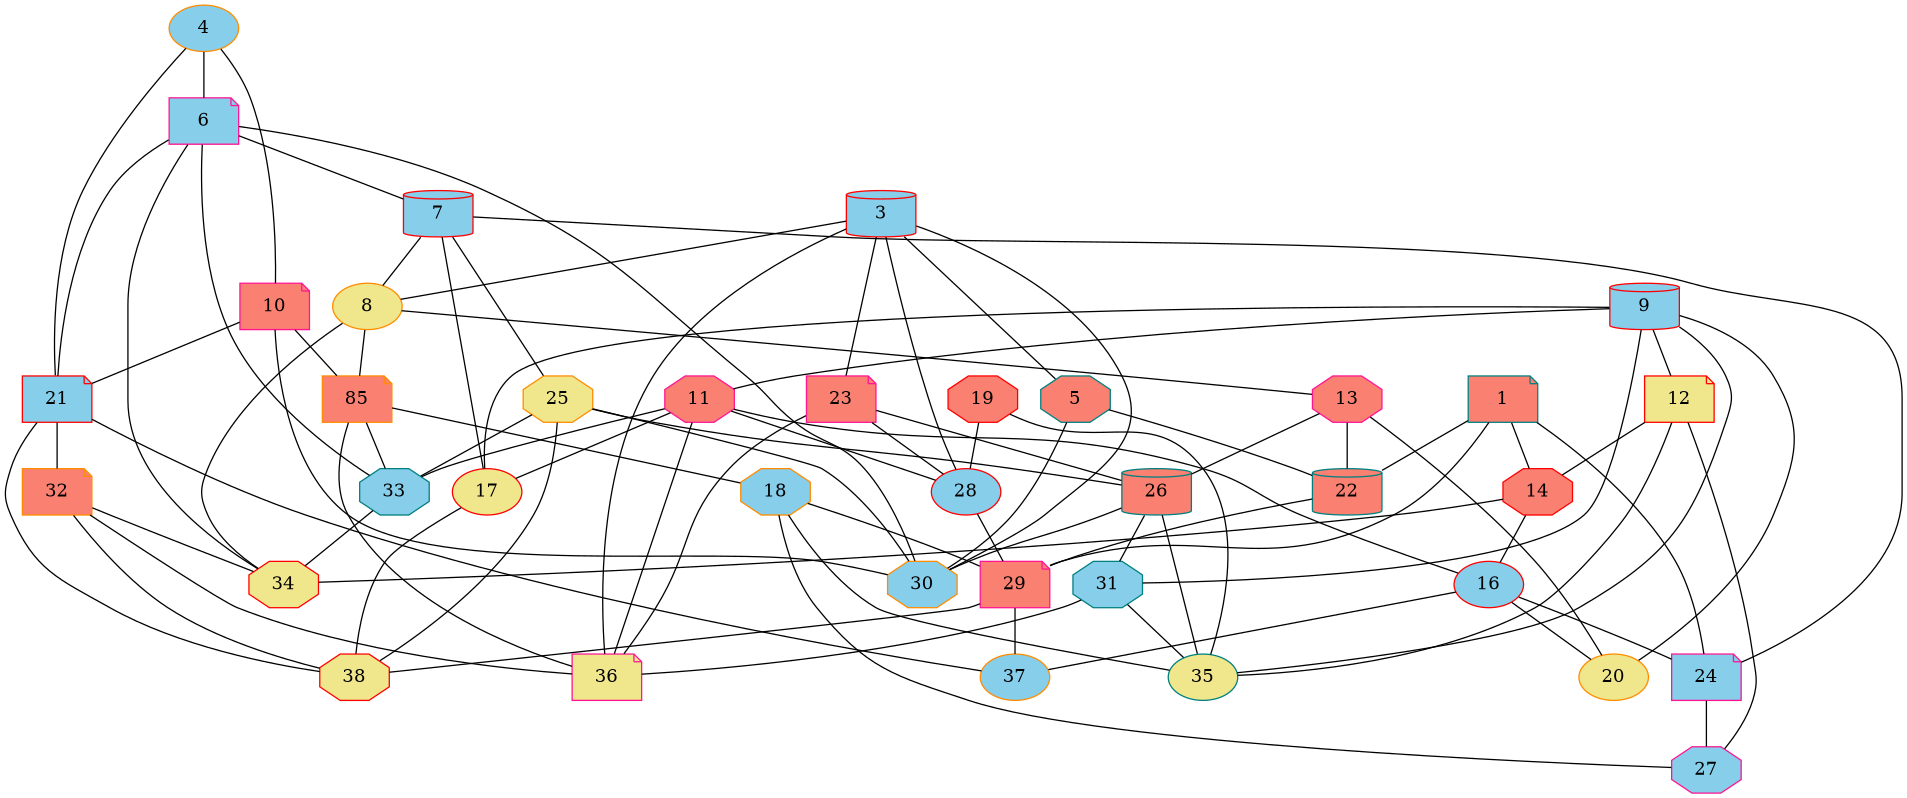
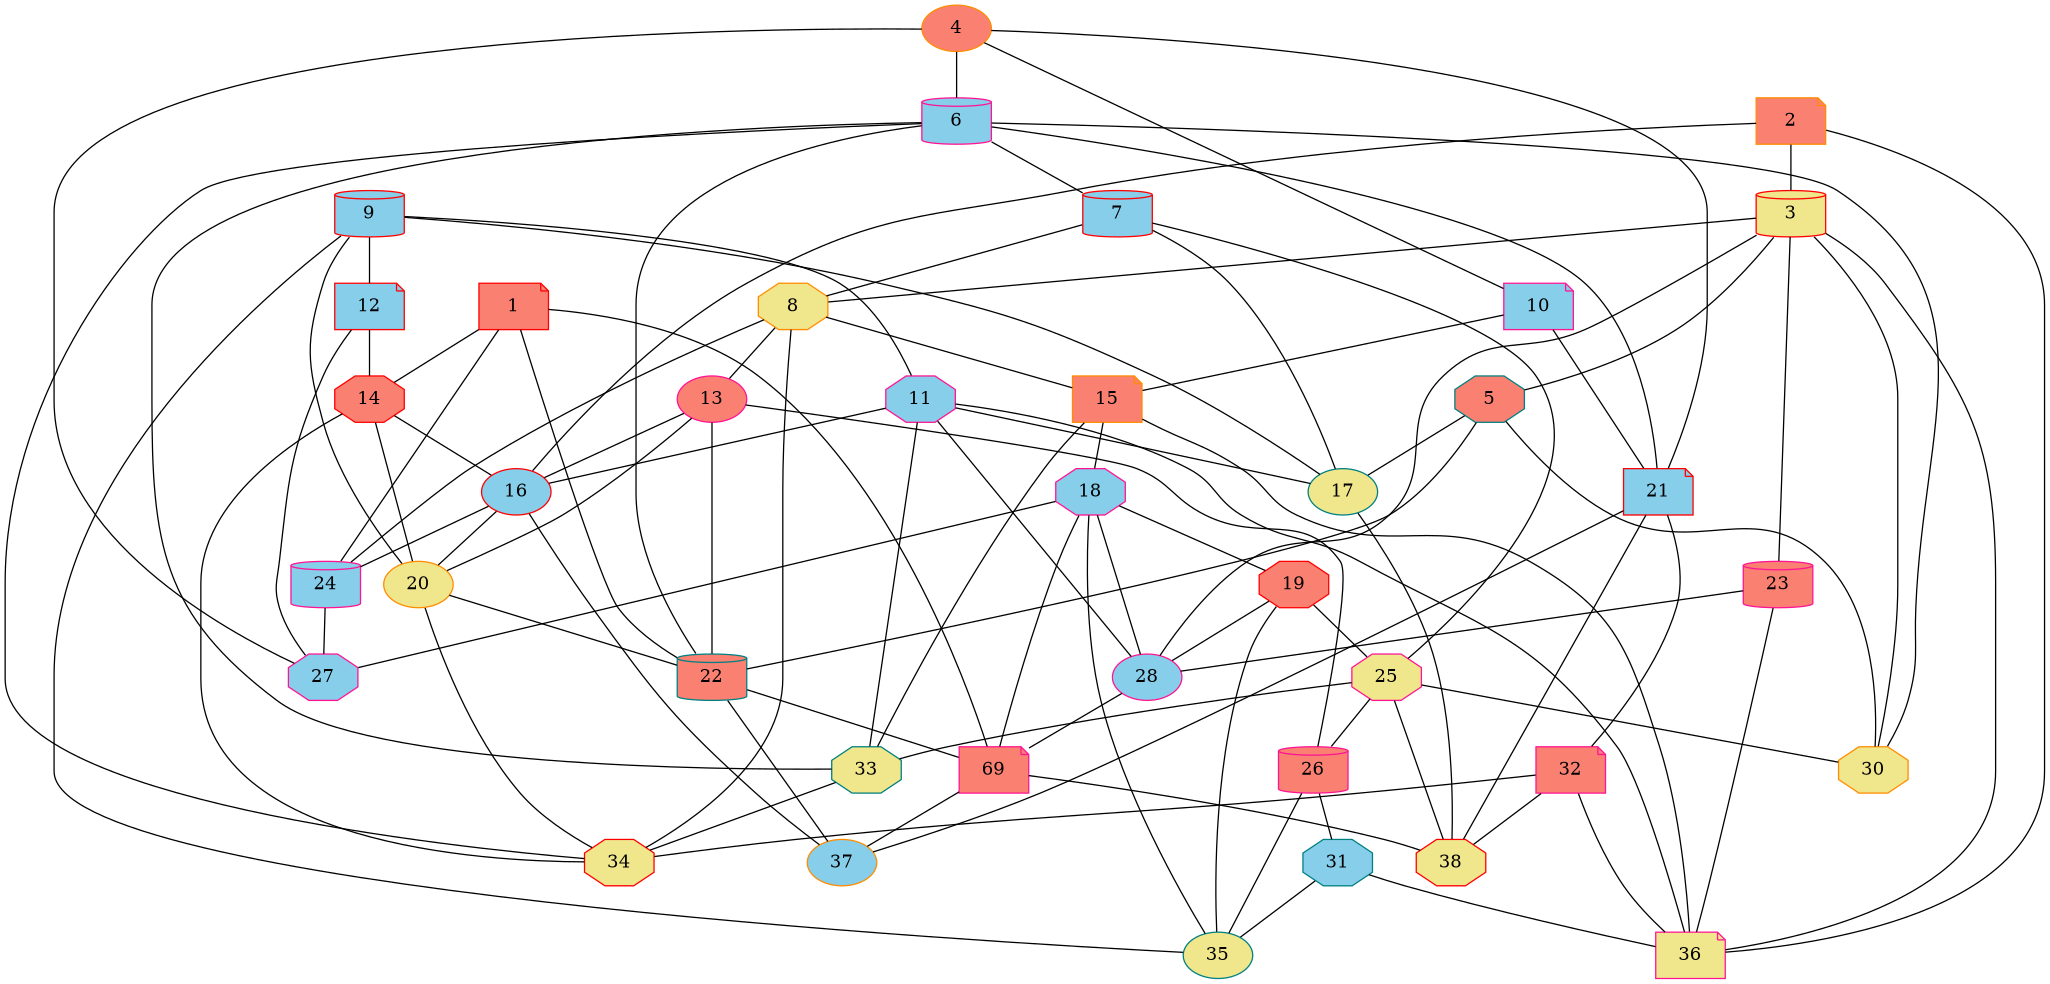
node "4": fillcolor skyblue -> salmon
edge "4" -- "27": added
node "6": shape note -> cylinder
node "2": added
node "3": fillcolor skyblue -> khaki
edge "7" -- "24": now "8" -- "24"
edge "6" -- "22": added
node "10": fillcolor salmon -> skyblue
node "8": shape ellipse -> octagon
node "85": label "85" -> "15"
node "25": color darkorange -> deeppink
node "11": fillcolor salmon -> skyblue
node "23": shape note -> cylinder
node "13": shape octagon -> ellipse
node "1": color teal -> red
node "12": fillcolor khaki -> skyblue
edge "5" -- "17": added
edge "13" -- "16": added
edge "23" -- "26": removed
node "32": color darkorange -> deeppink
node "33": fillcolor skyblue -> khaki
node "17": color red -> teal
node "18": color darkorange -> deeppink
node "28": color red -> deeppink
node "26": color teal -> deeppink
edge "14" -- "20": added
edge "26" -- "30": removed
edge "18" -- "19": added
edge "10" -- "30": removed
edge "9" -- "31": removed
edge "18" -- "28": added
node "30": fillcolor skyblue -> khaki
node "29": label "29" -> "69"
edge "12" -- "35": removed
edge "20" -- "22": added
edge "19" -- "25": added
node "24": shape note -> cylinder
edge "20" -- "34": added
edge "22" -- "37": added
